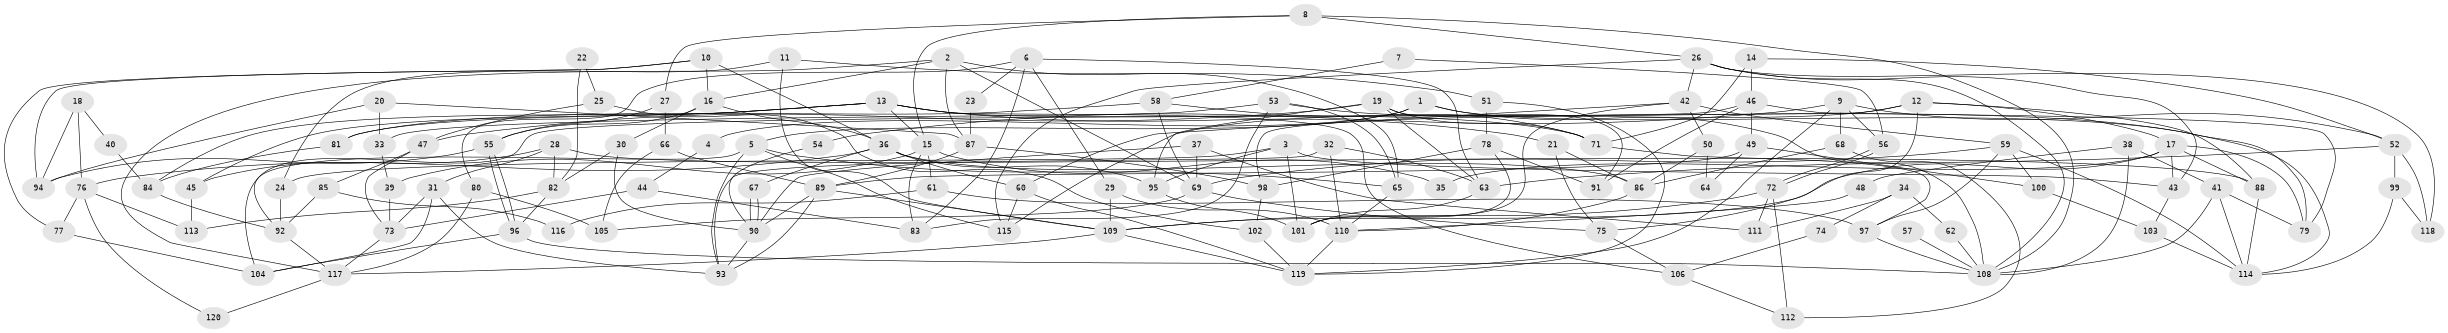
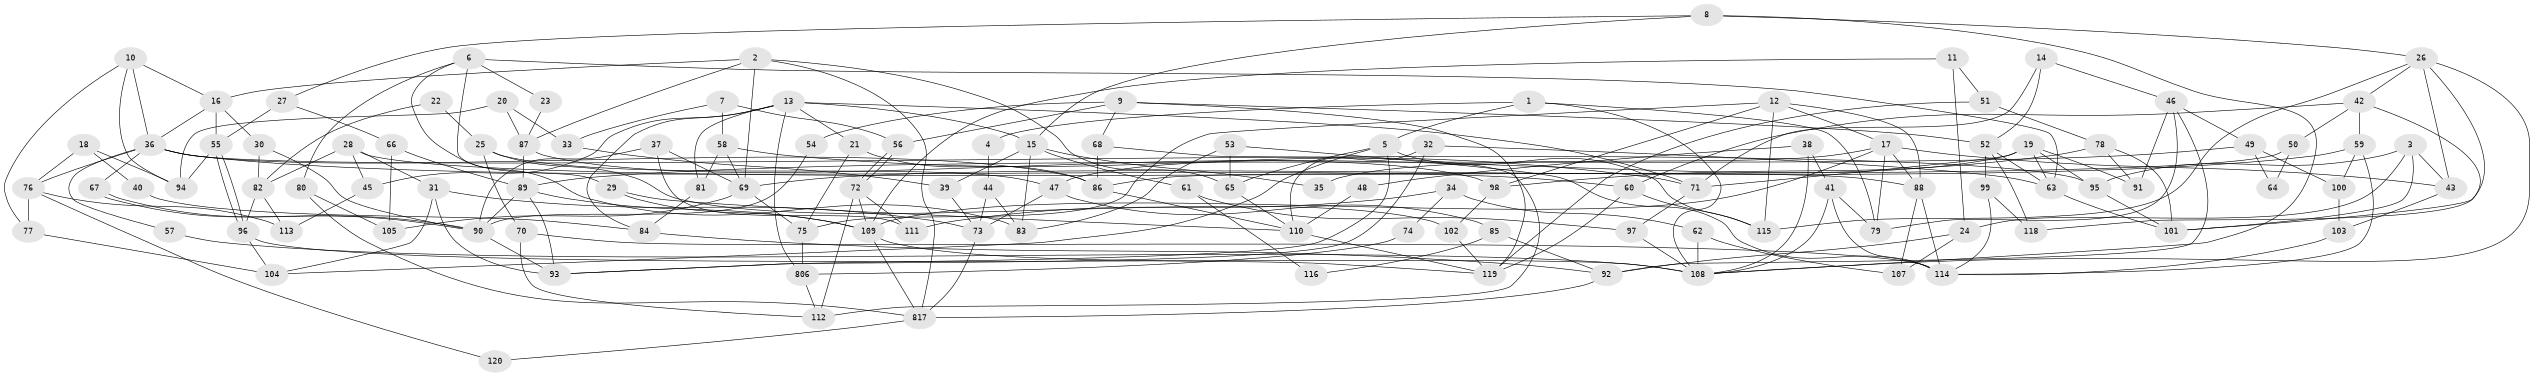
edge "53" -- "33": now "7" -- "33"
edge "36" -- "57": added
edge "59" -- "97": removed
node "70": added
node "117": label "117" -> "817"
node "106": label "106" -> "806"
node "107": added
